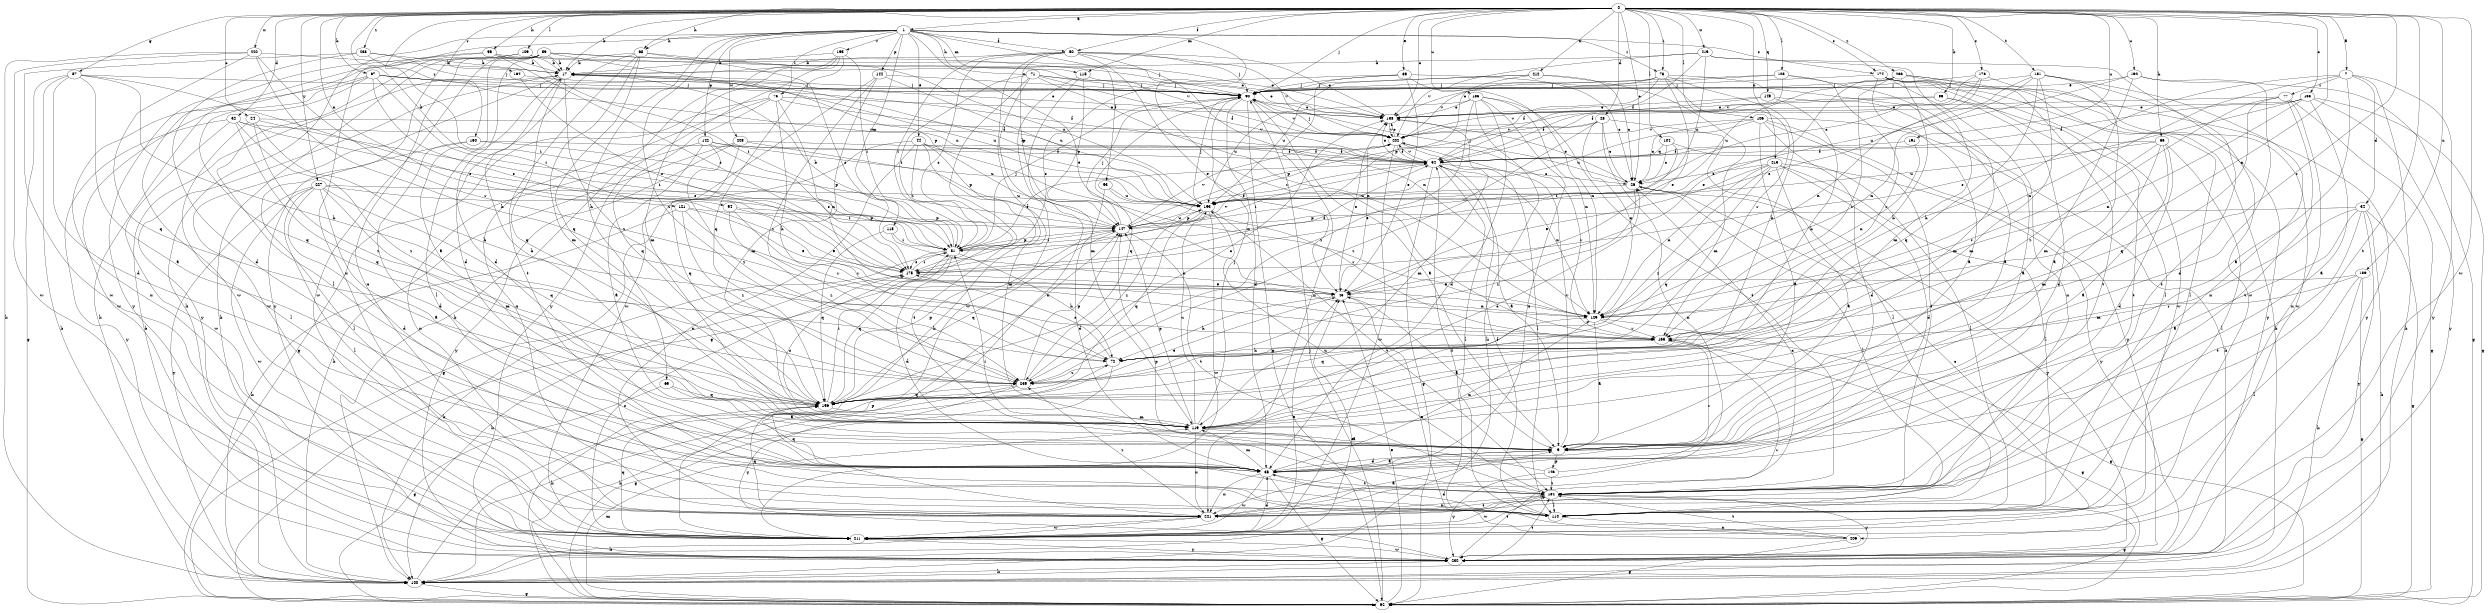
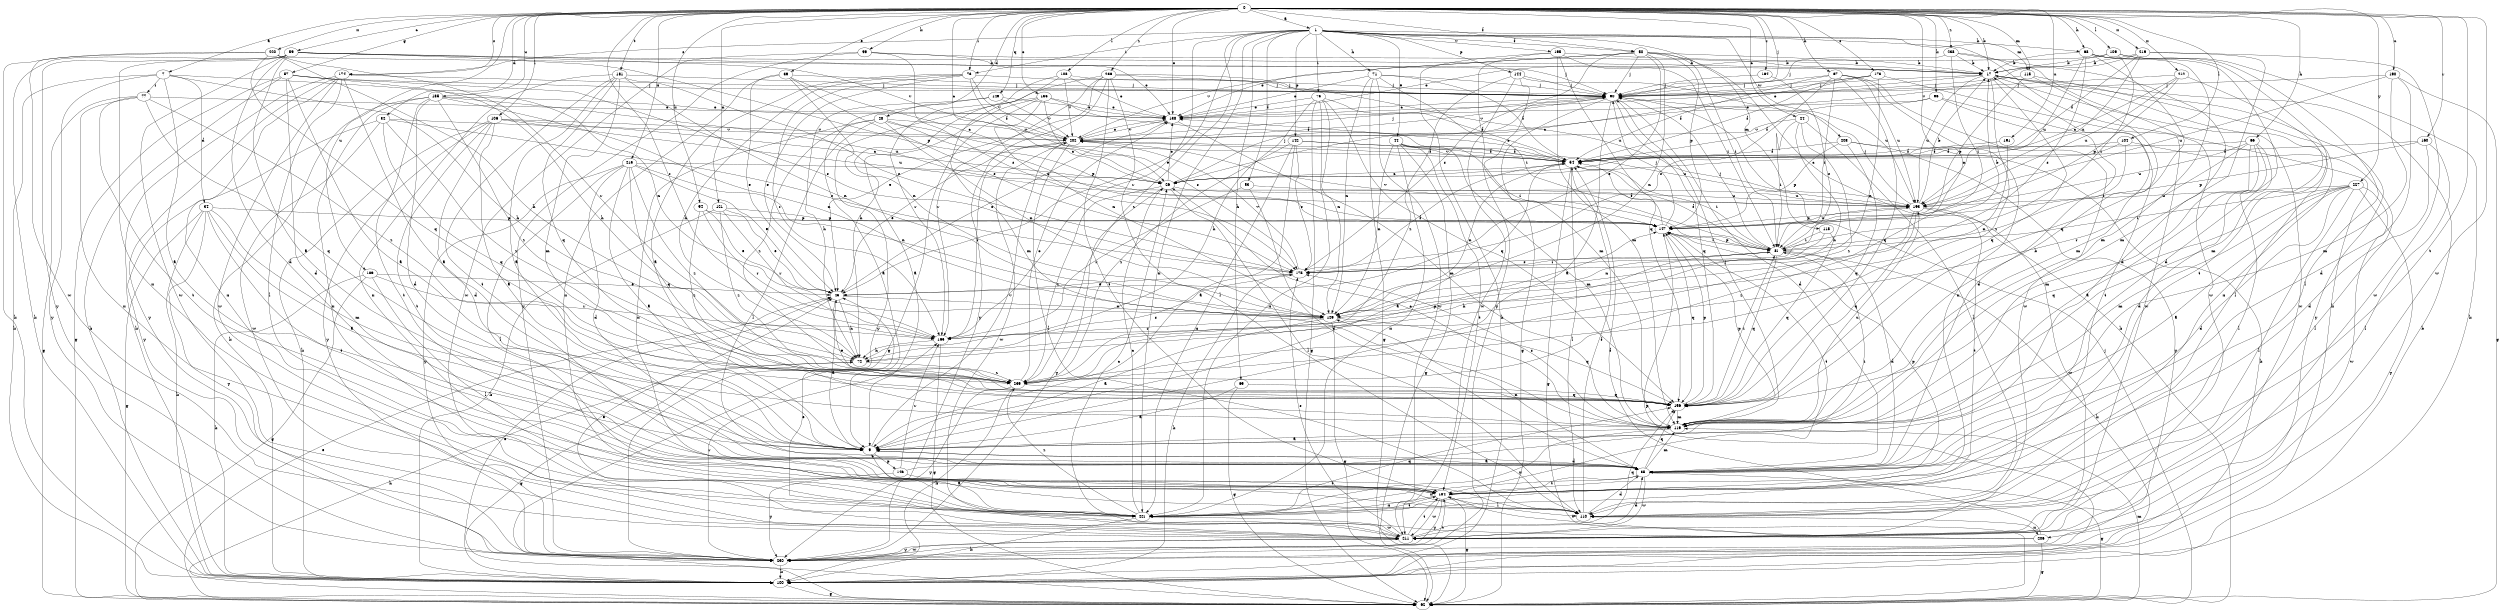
edge "0" -> "59": added, label "c"
edge "190" -> "90": label "e" -> "j"
edge "104" -> "54": label "q" -> "f"
edge "184" -> "193": removed, label "u"
